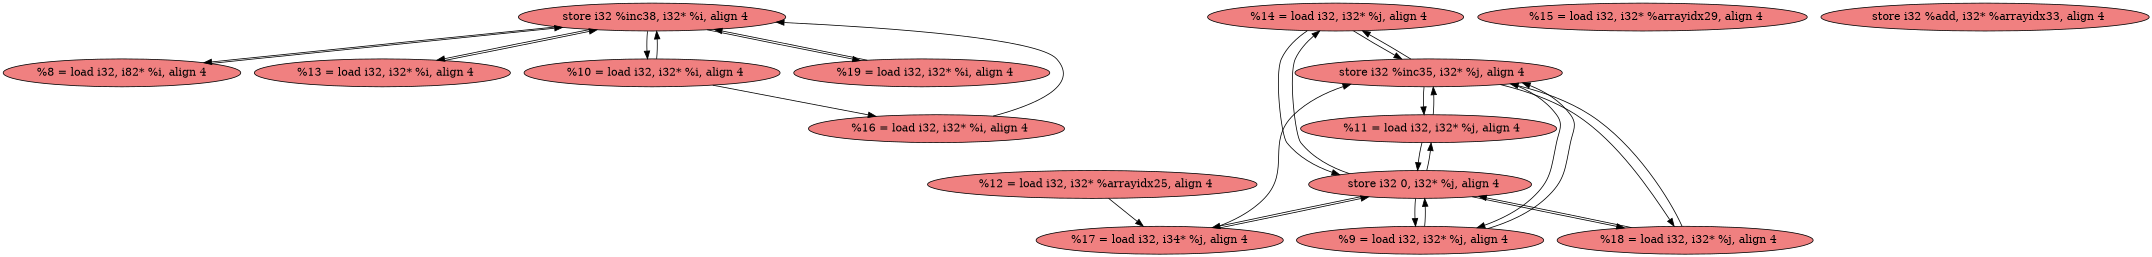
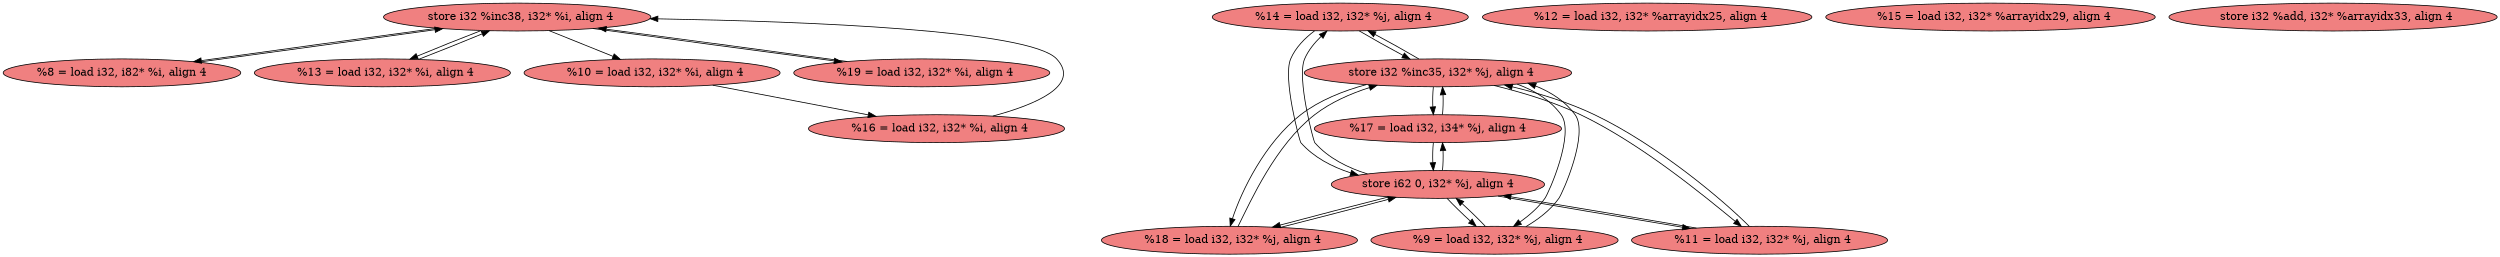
edge "%10 = load i32, i32* %i, align 4" -> "store i32 %inc38, i32* %i, align 4": removed
node "store i32 0, i32* %j, align 4": label "store i32 0, i32* %j, align 4" -> "store i62 0, i32* %j, align 4"
edge "%12 = load i32, i32* %arrayidx25, align 4" -> "%17 = load i32, i34* %j, align 4": now "store i32 %inc35, i32* %j, align 4" -> "%17 = load i32, i34* %j, align 4"
